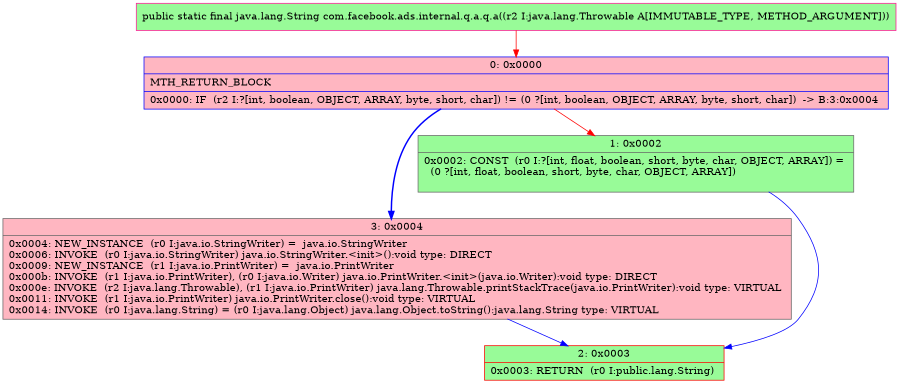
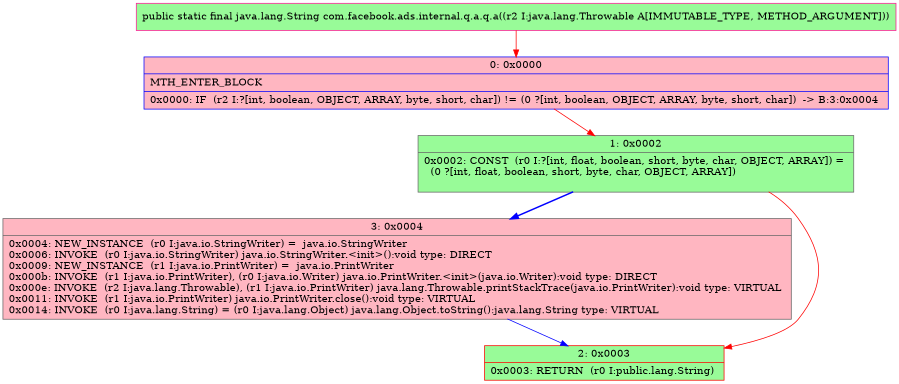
node "0: 0x0000": text "MTH_RETURN_BLOCK" -> "MTH_ENTER_BLOCK"
edge "0: 0x0000" -> "3: 0x0004": now "1: 0x0002" -> "3: 0x0004"
edge "1: 0x0002" -> "2: 0x0003": color blue -> red
